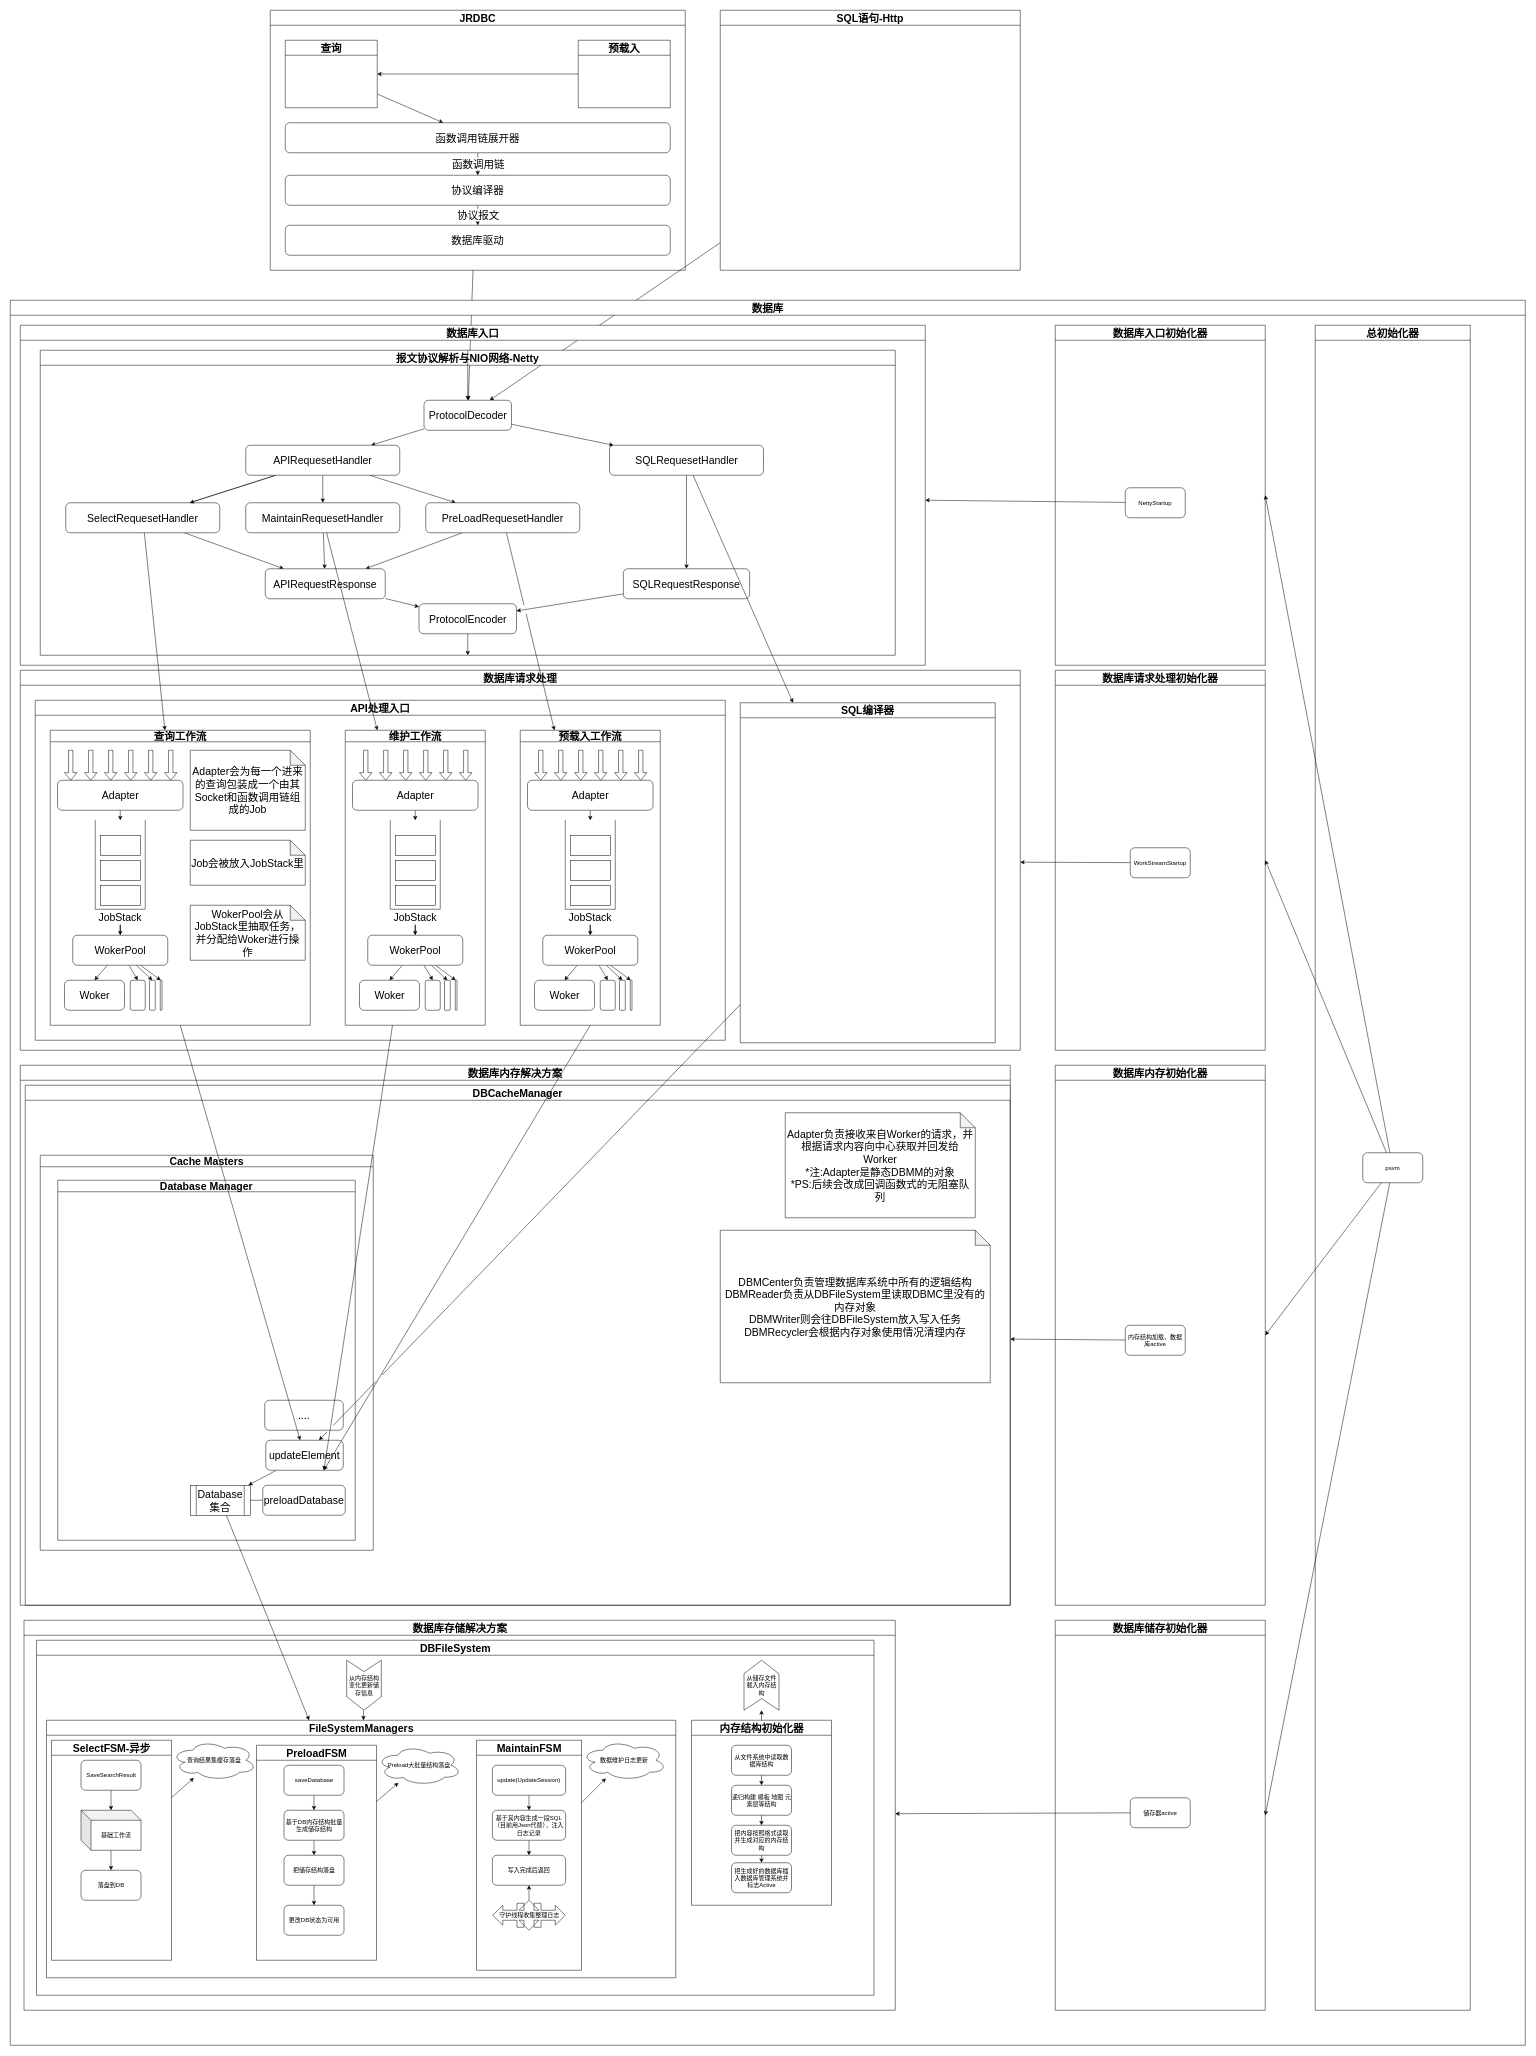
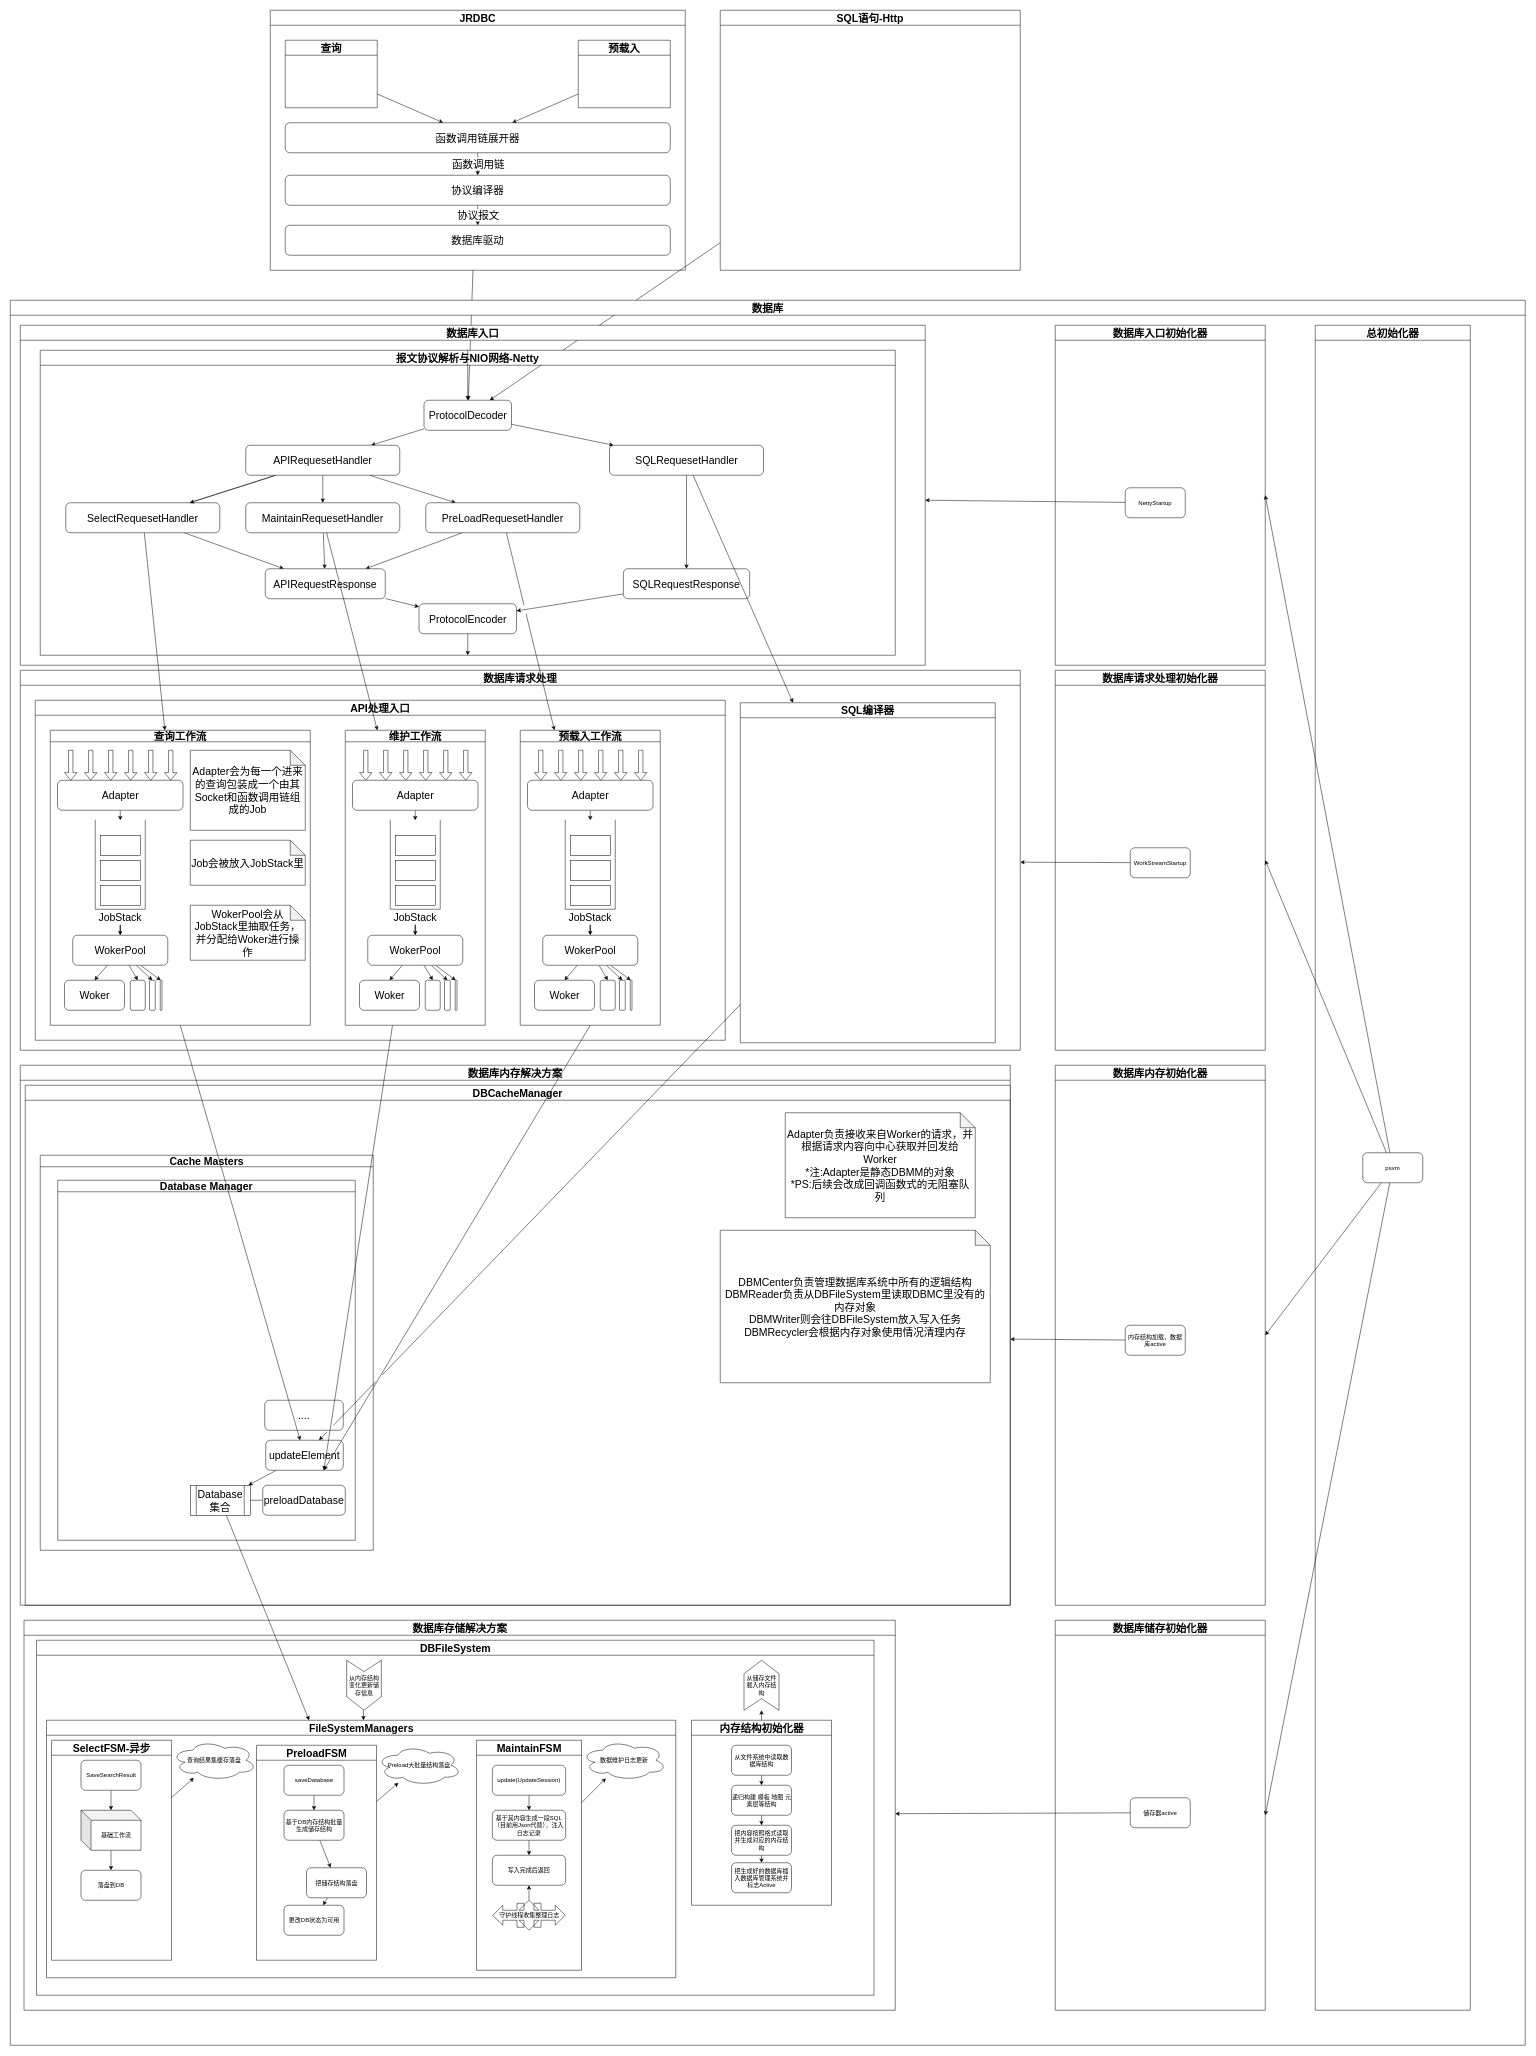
edge "预载入" -> "查询": now "预载入" -> "函数调用链展开器"
node "把储存结构落盘": moved (314, 1870) -> (337, 1883)
